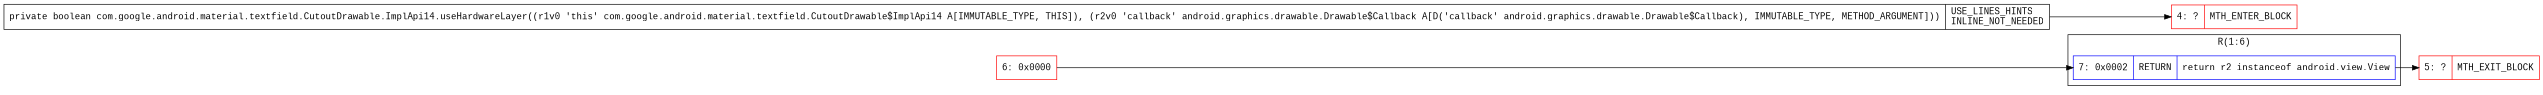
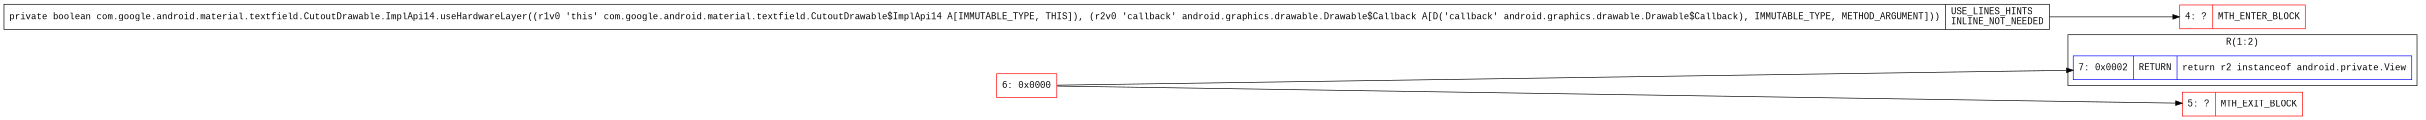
cluster "R(1:6)": label "R(1:6)" -> "R(1:2)"
node "7: 0x0002": text "return r2 instanceof android.view.View" -> "return r2 instanceof android.private.View"
edge "7: 0x0002" -> "5: ?": now "6: 0x0000" -> "5: ?"
